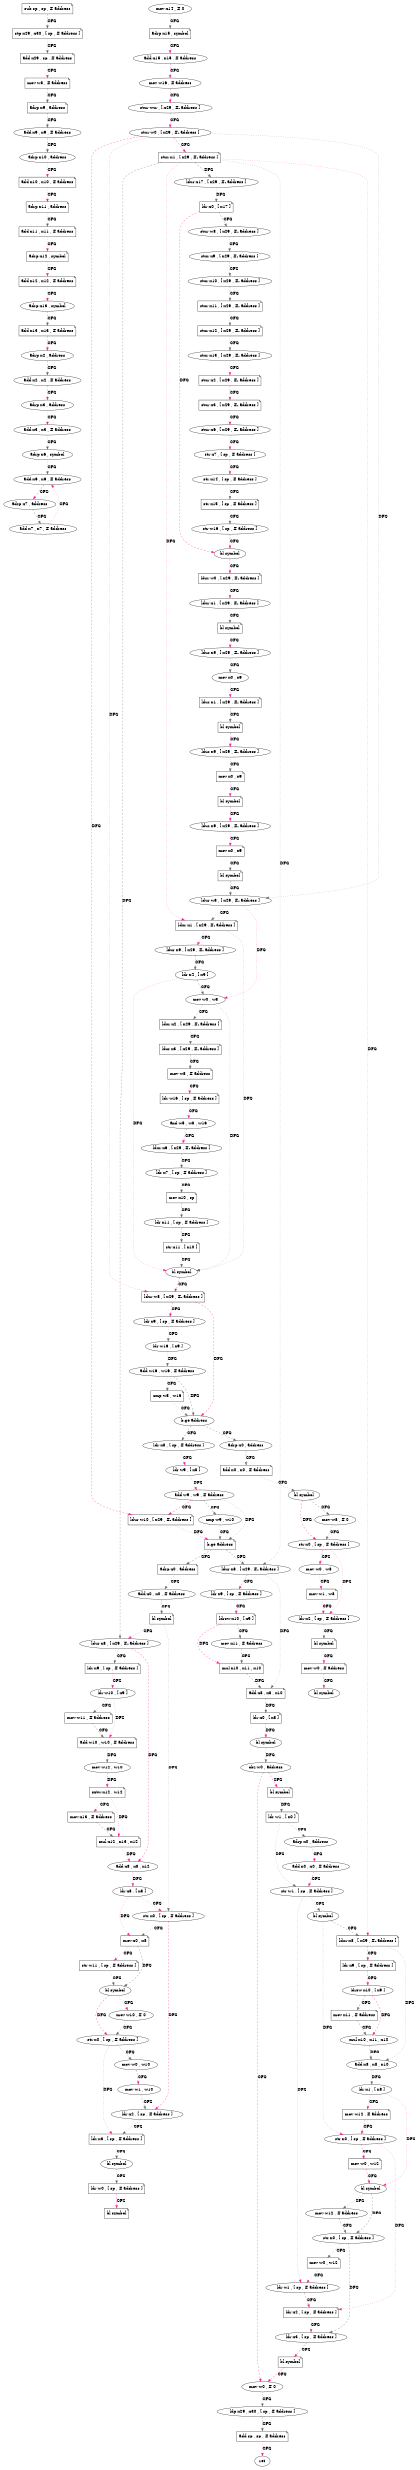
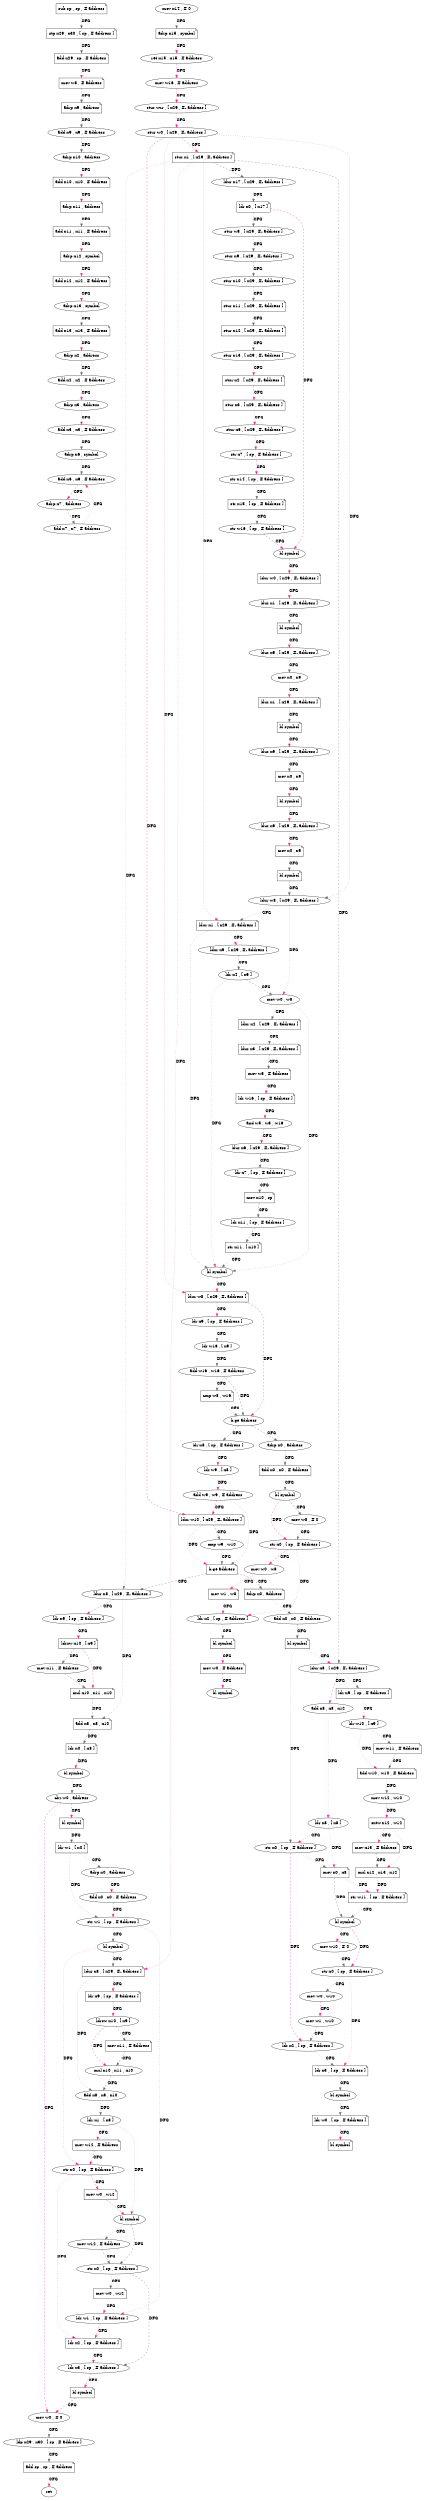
node "add x15 , x15 , # address": label "add x15 , x15 , # address" -> "ret x15 , x15 , # address"
edge "add w9 , w9 , # address" -> "cmp w9 , w10": now "ldur w10 , [ x29 , #- address ]" -> "cmp w9 , w10"
edge "mul x12 , x13 , x12" -> "add x8 , x8 , x12": now "mul x12 , x13 , x12" -> "str w11 , [ sp , # address ]"
